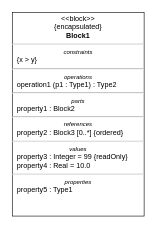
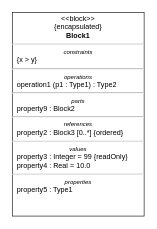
node "<<block>> {encapsulated} Block1 constraints {x > y} operations operation1 (p1 : Type1) : Type2 parts property1 : Block2 references property2 : Block3 [0..*] {ordered} values property3 : Integer = 99 {readOnly} property4 : Real = 10.0 properties property5 : Type1": label "<<block>> {encapsulated} Block1 constraints {x > y} operations operation1 (p1 : Type1) : Type2 parts property1 : Block2 references property2 : Block3 [0..*] {ordered} values property3 : Integer = 99 {readOnly} property4 : Real = 10.0 properties property5 : Type1" -> "<<block>> {encapsulated} Block1 constraints {x > y} operations operation1 (p1 : Type1) : Type2 parts property9 : Block2 references property2 : Block3 [0..*] {ordered} values property3 : Integer = 99 {readOnly} property4 : Real = 10.0 properties property5 : Type1"
